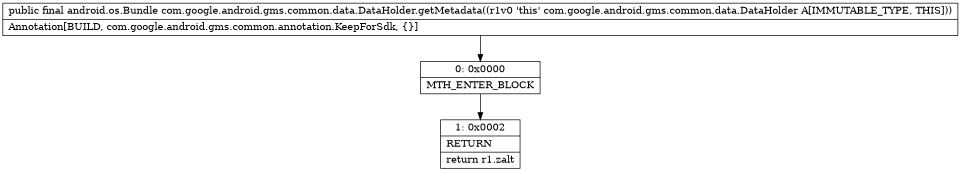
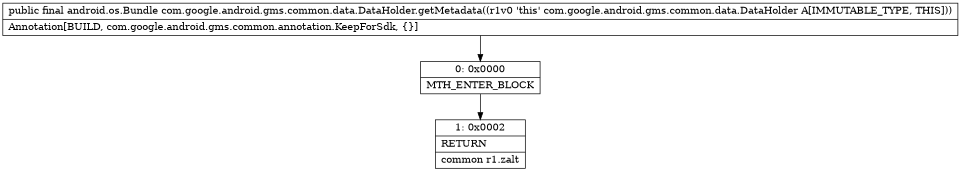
node "1: 0x0002": text "return r1.zalt" -> "common r1.zalt"
